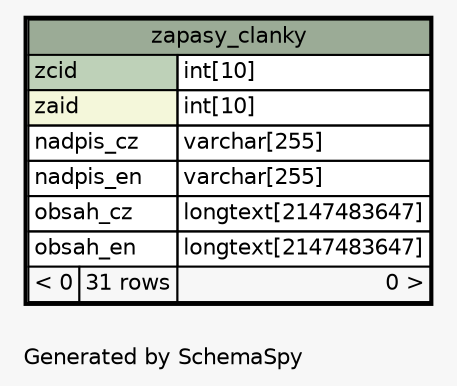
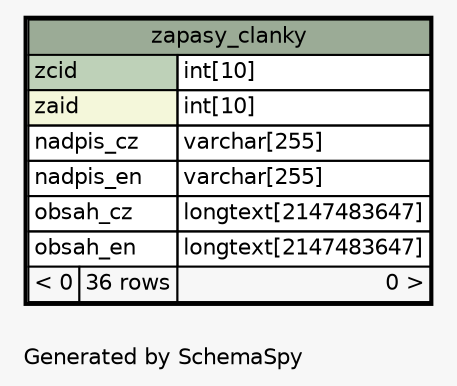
node "zapasy_clanky": text "31 rows" -> "36 rows"
